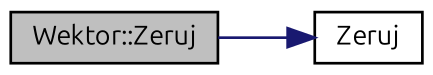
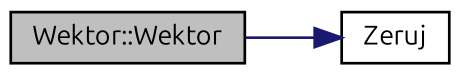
node "Wektor::Zeruj": label "Wektor::Zeruj" -> "Wektor::Wektor"
